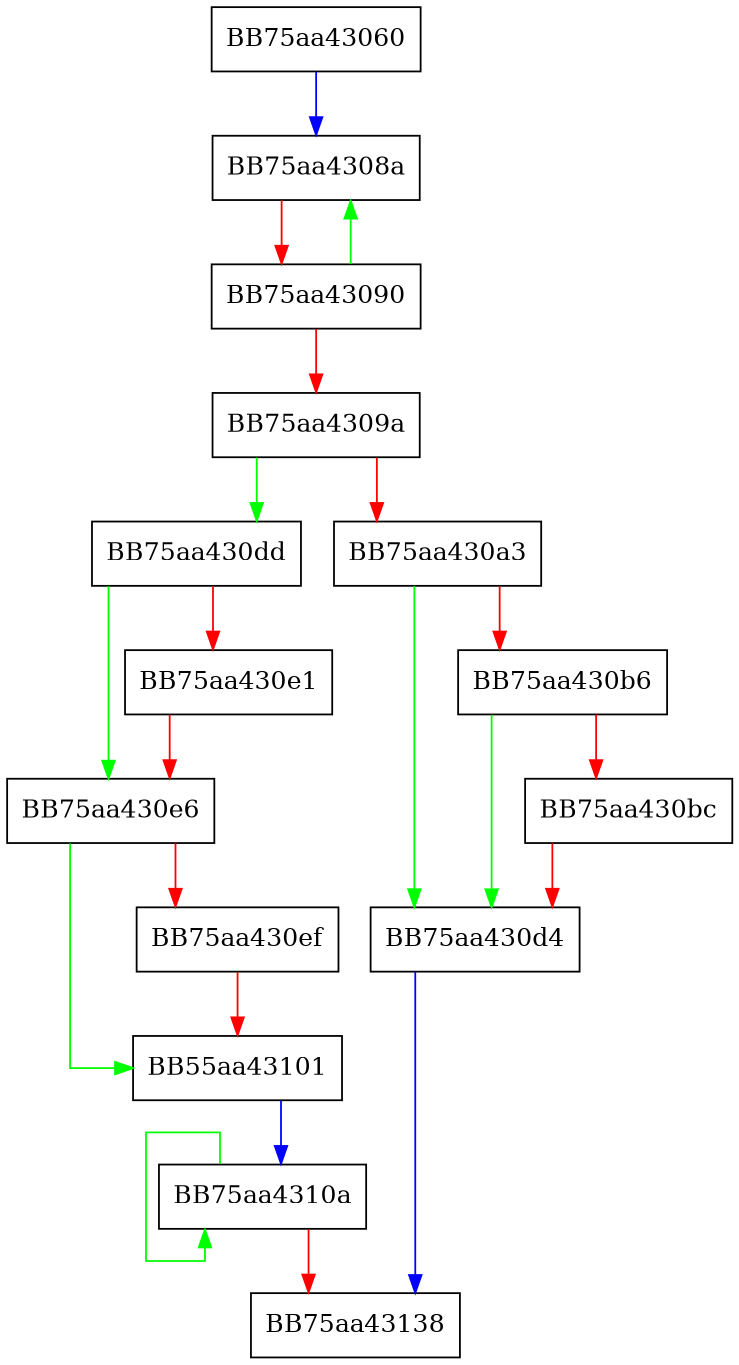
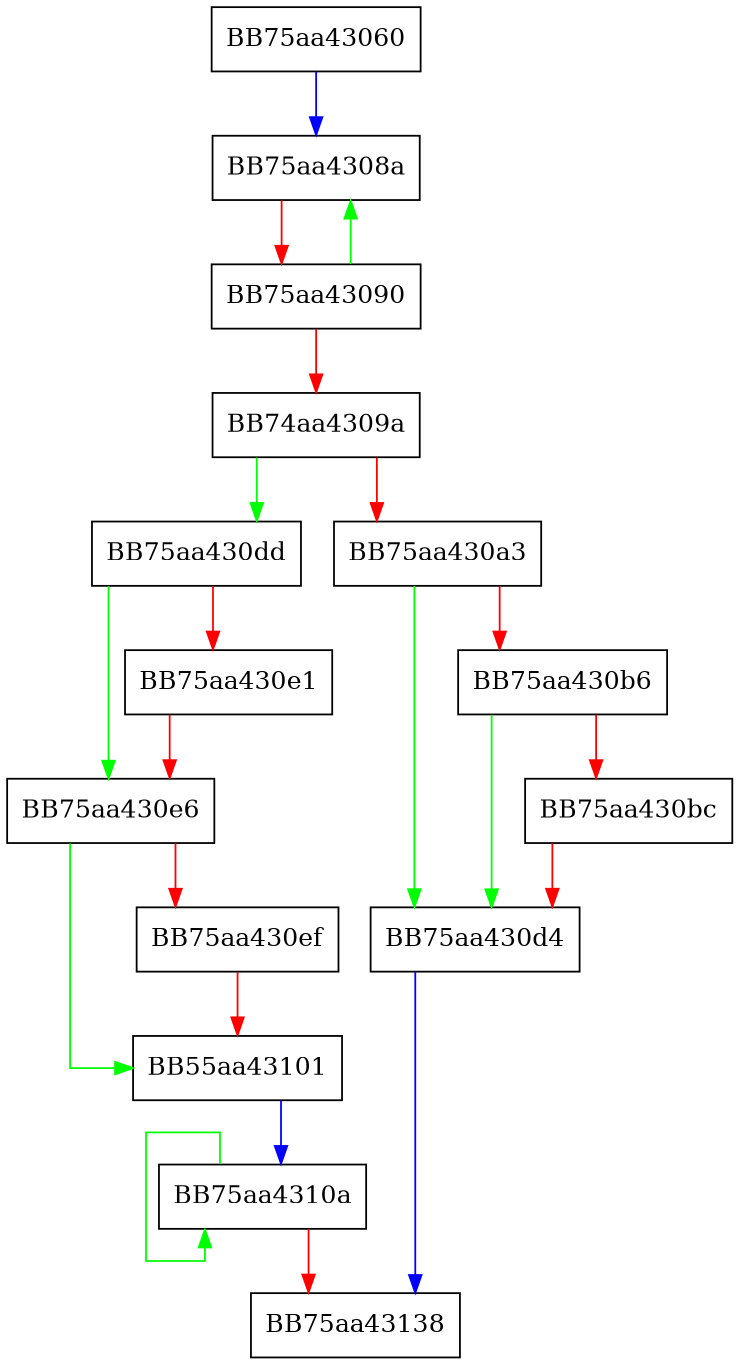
node "BB75aa4309a": label "BB75aa4309a" -> "BB74aa4309a"
